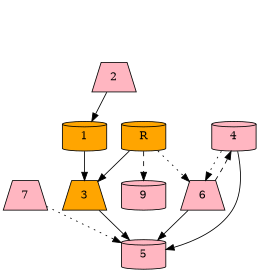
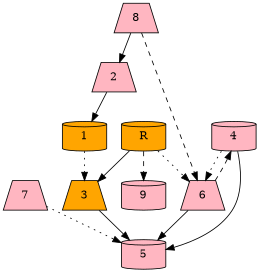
node "8": added
edge "1" -> "3": style solid -> dotted
